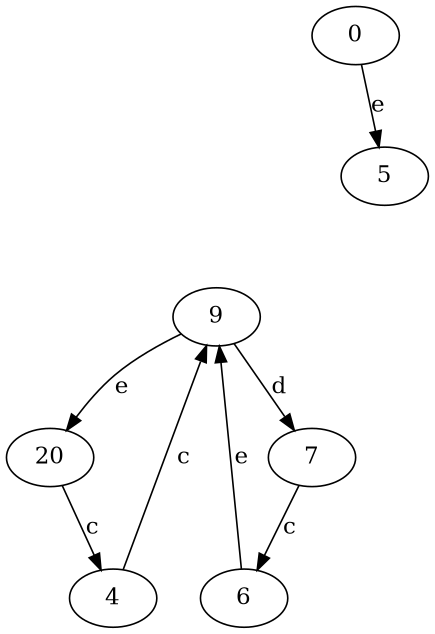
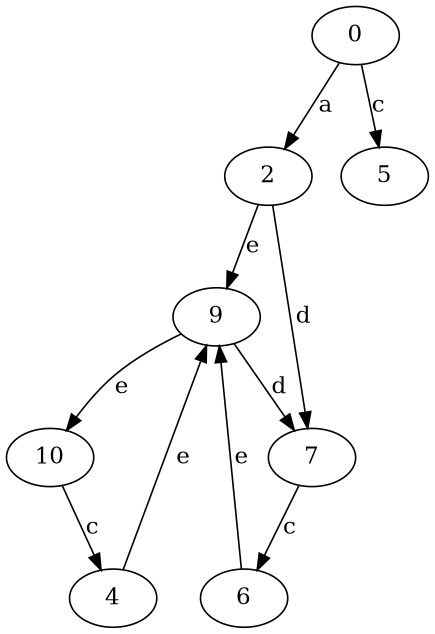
edge "0" -> "5": label "e" -> "c"
node "2": added
node "20": label "20" -> "10"
edge "4" -> "9": label "c" -> "e"
